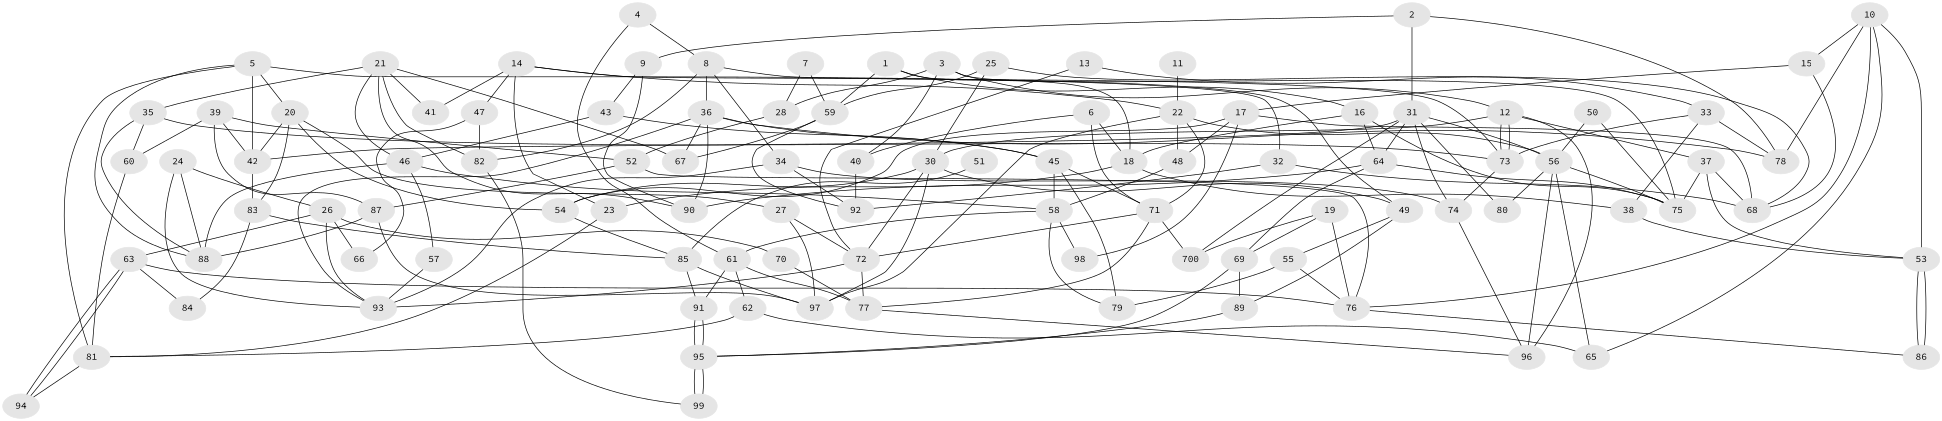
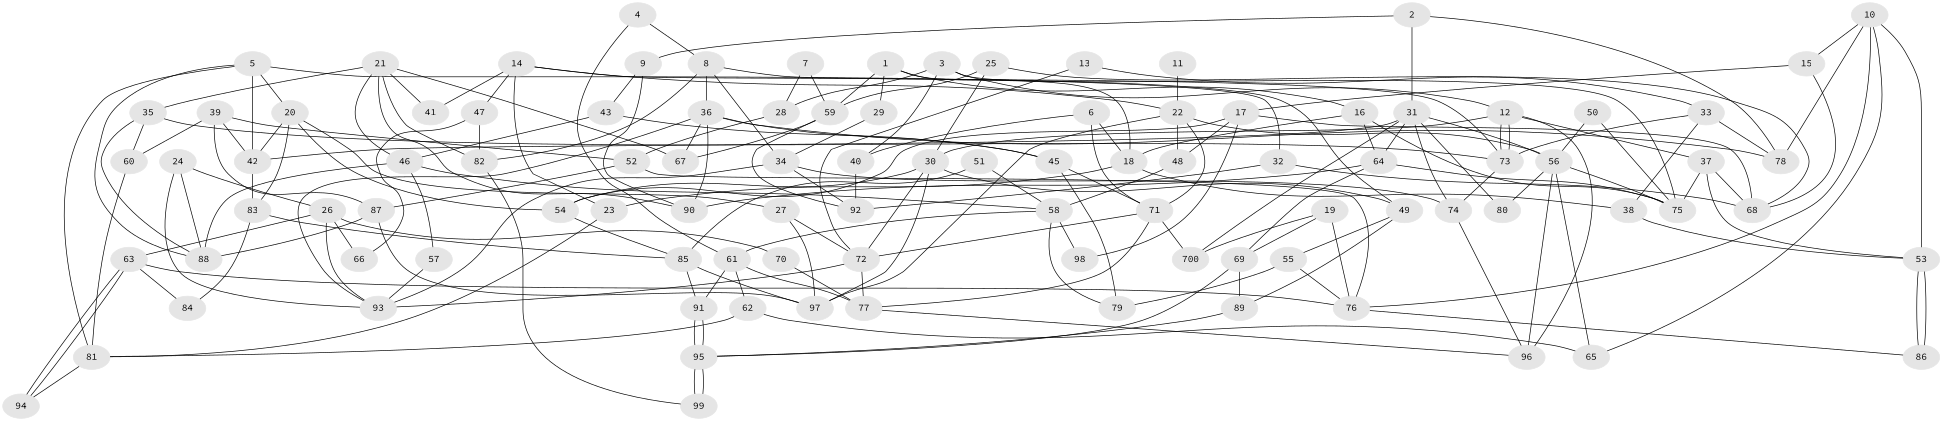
node "29": added
edge "45" -- "58": now "51" -- "58"
